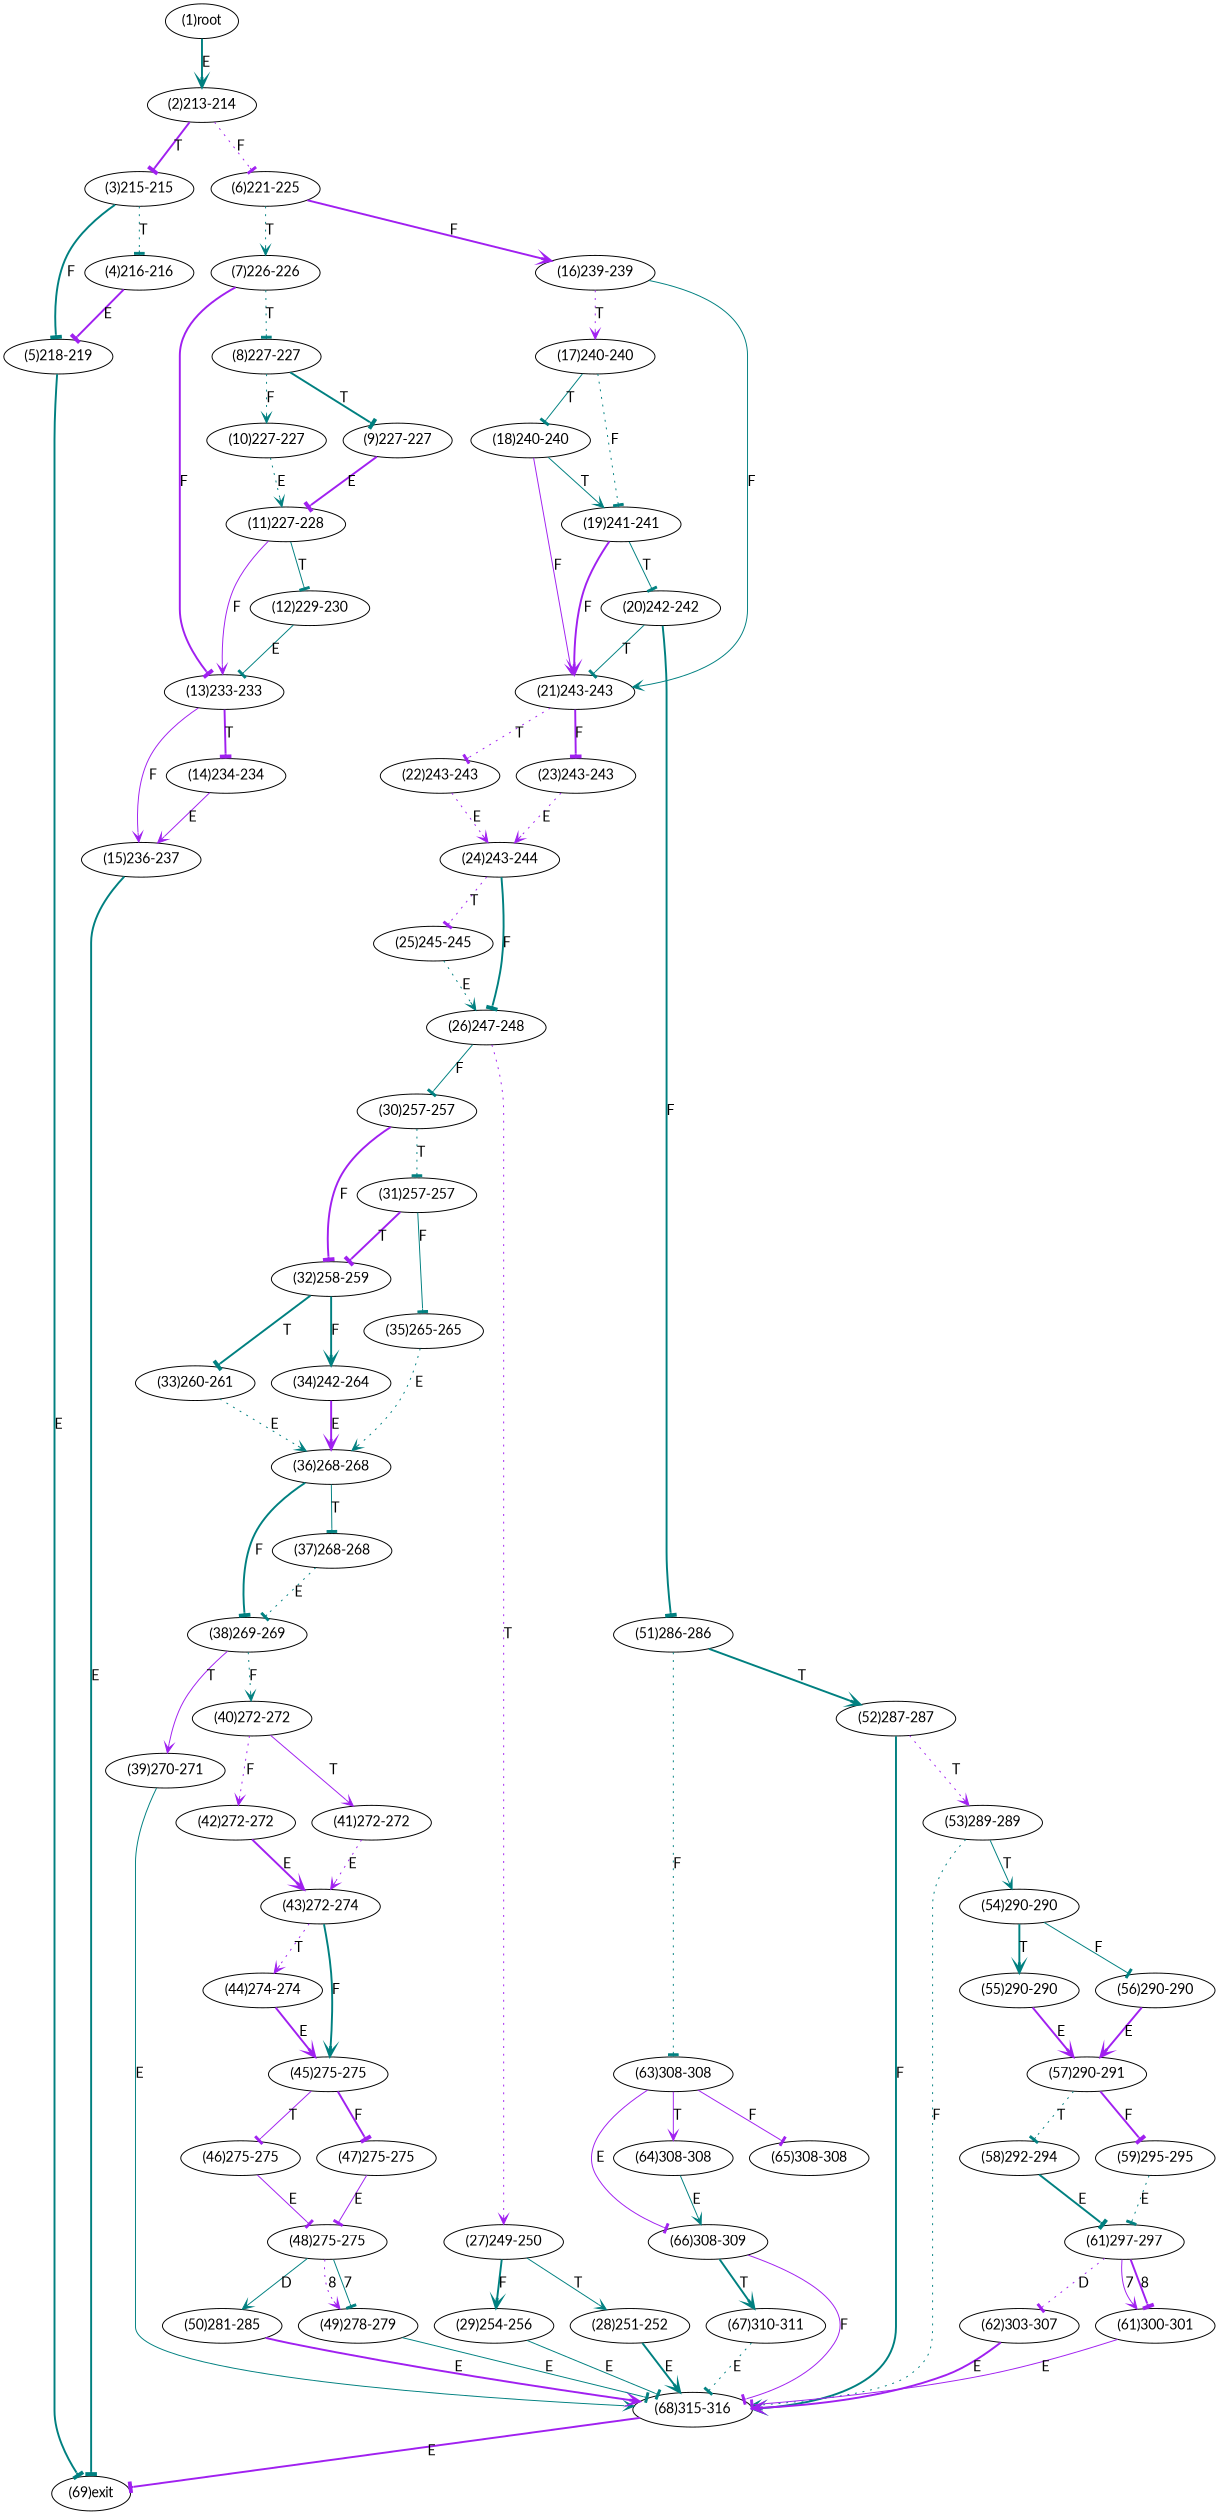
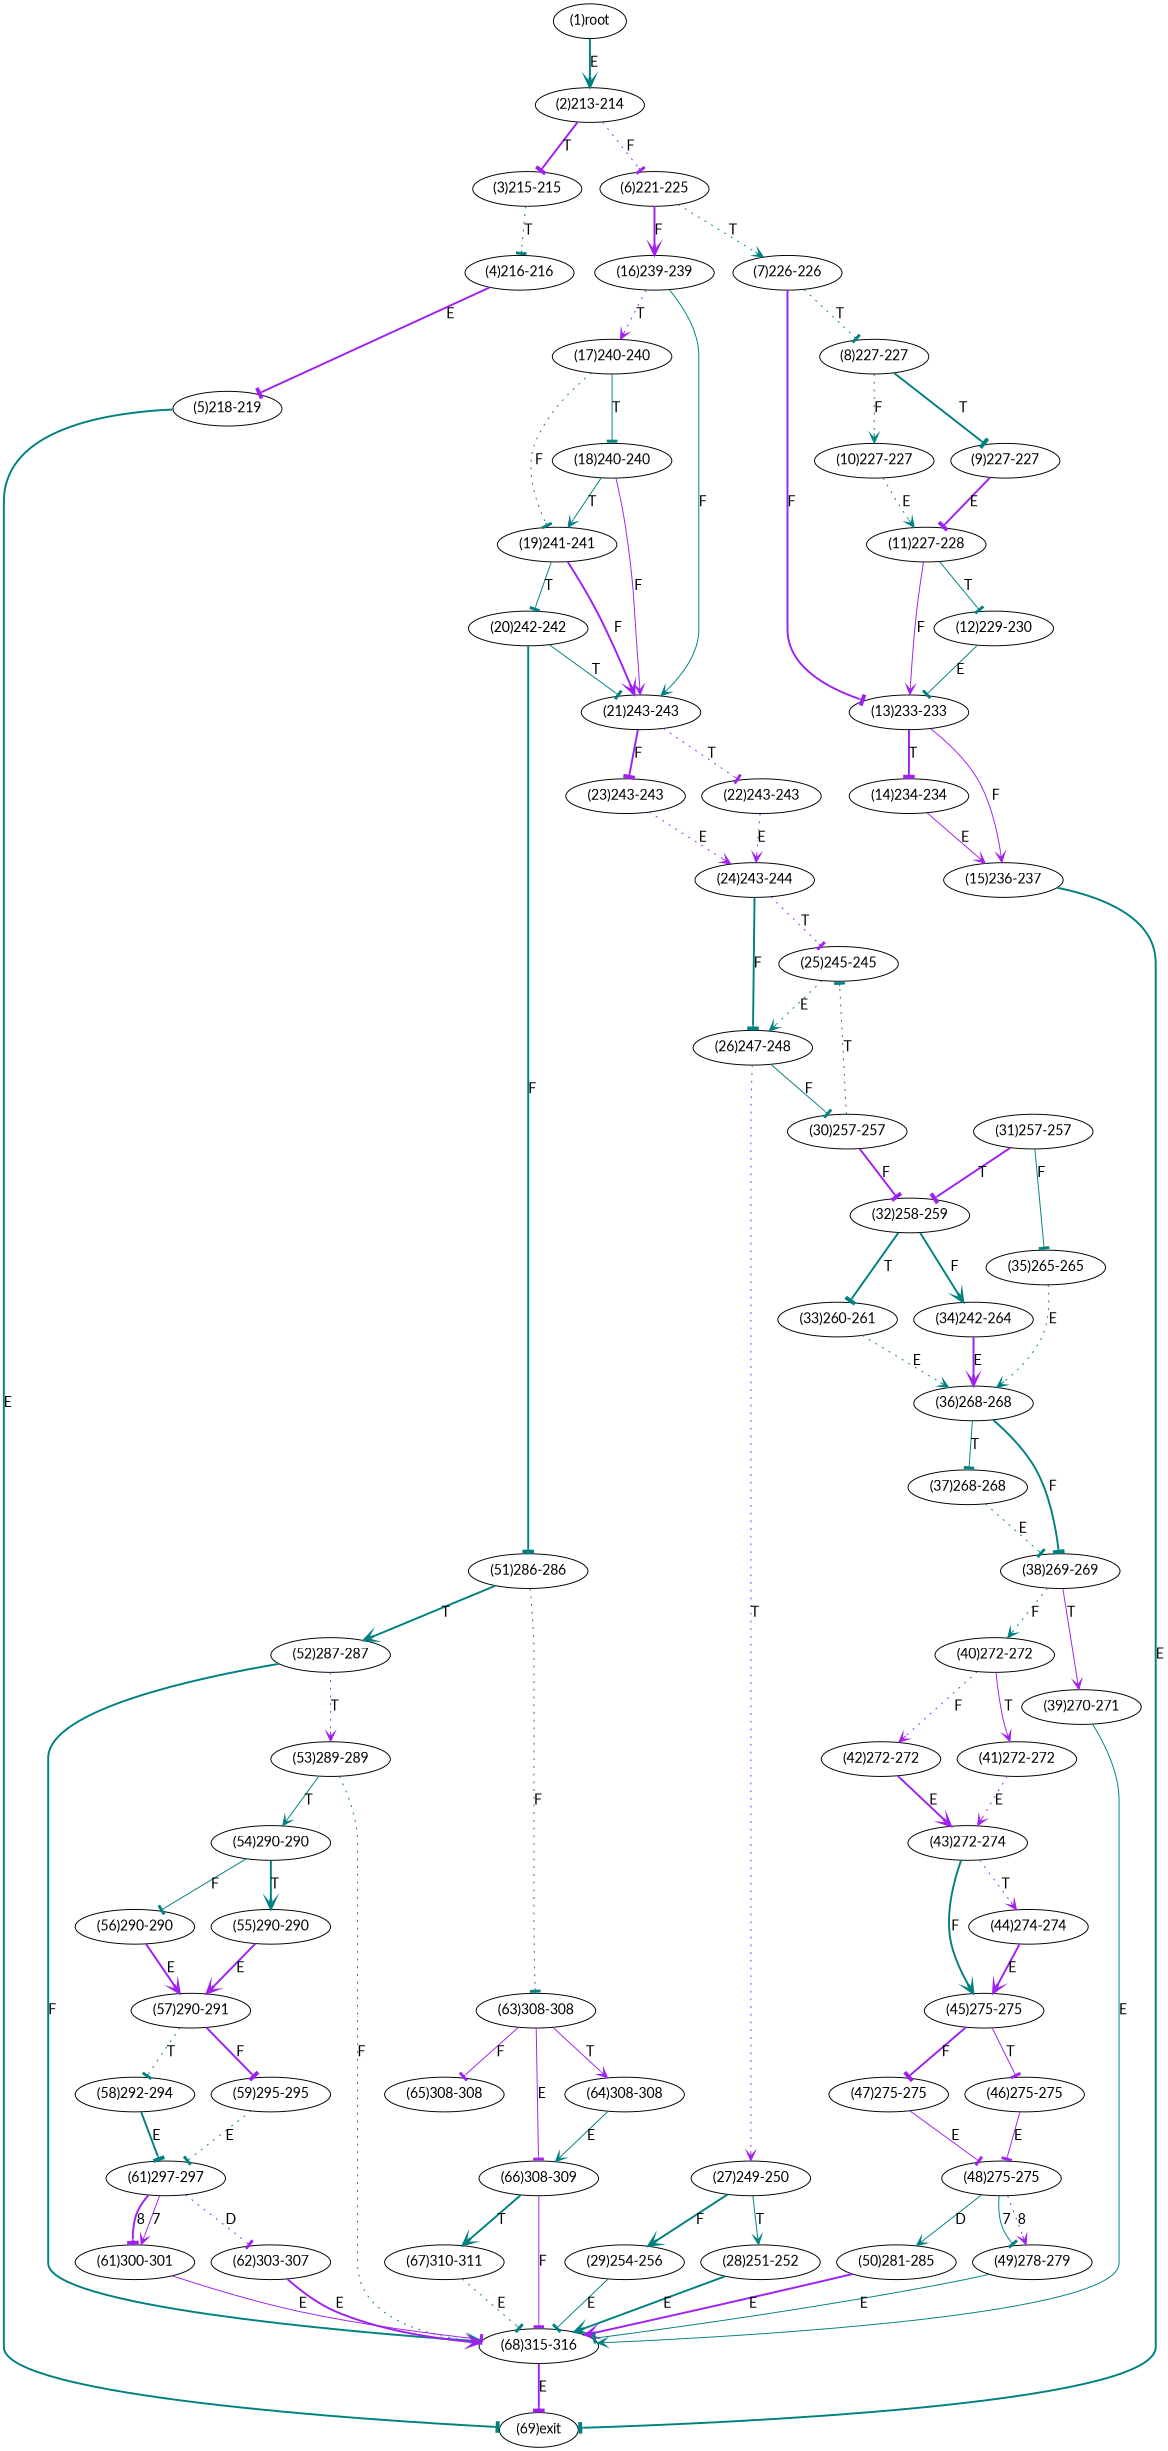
edge "(3)215-215" -> "(5)218-219": removed, label "F"
edge "(30)257-257" -> "(31)257-257": now "(30)257-257" -> "(25)245-245"
